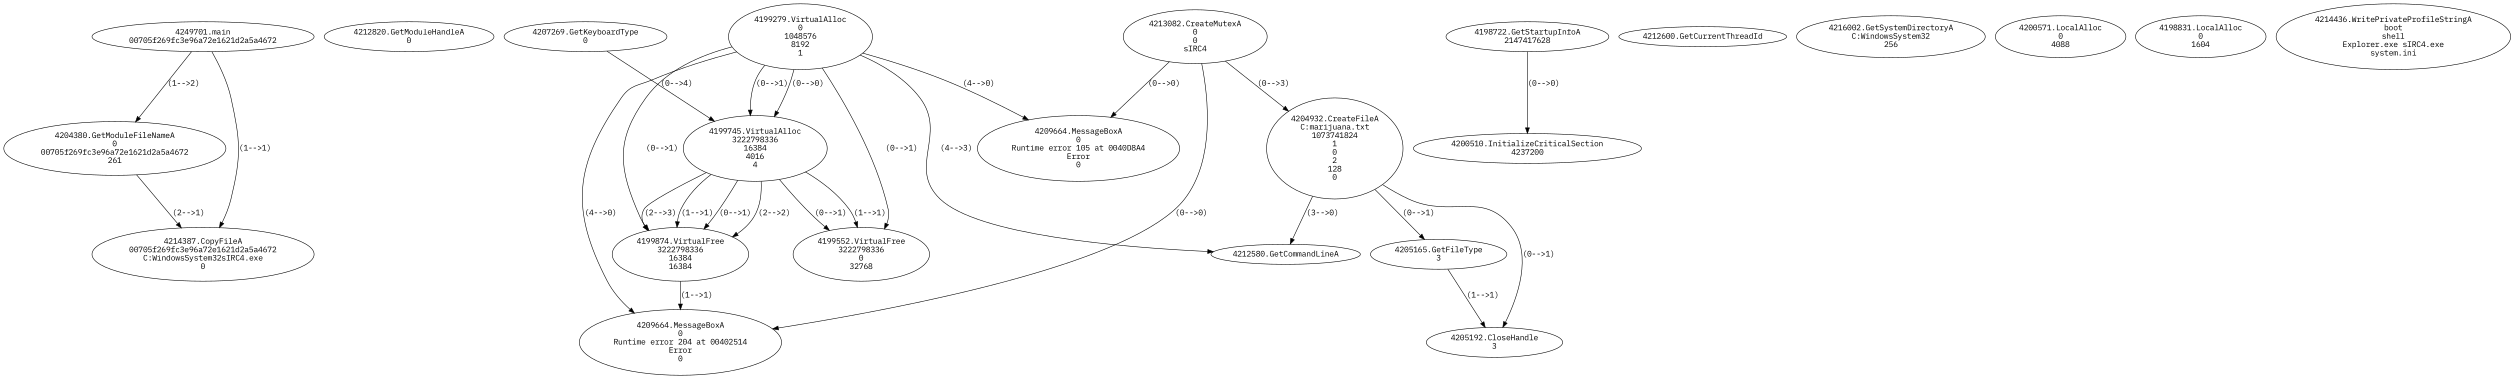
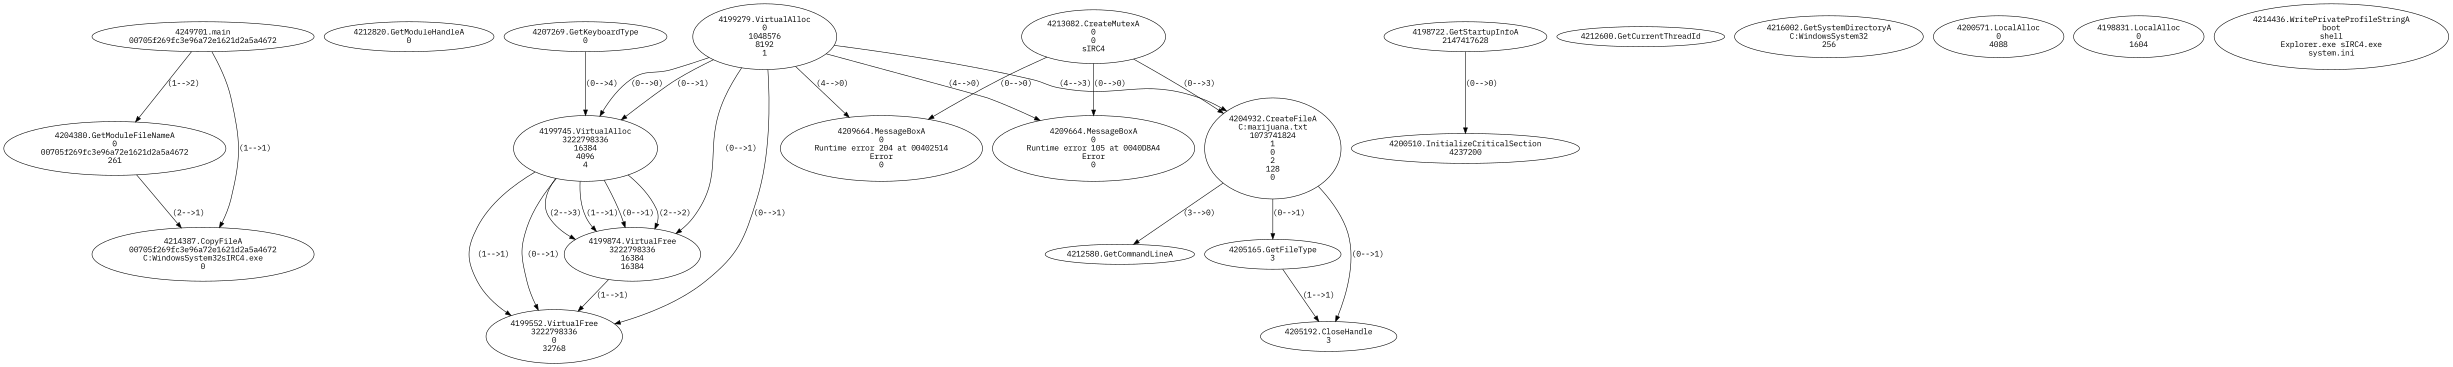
node "4199745.VirtualAlloc 3222798336 16384 4016 4": label "4199745.VirtualAlloc 3222798336 16384 4016 4" -> "4199745.VirtualAlloc 3222798336 16384 4096 4"
edge "4199279.VirtualAlloc 0 1048576 8192 1" -> "4212580.GetCommandLineA": now "4199279.VirtualAlloc 0 1048576 8192 1" -> "4204932.CreateFileA C:marijuana.txt 1073741824 1 0 2 128 0"
edge "4199874.VirtualFree 3222798336 16384 16384" -> "4209664.MessageBoxA 0 Runtime error 204 at 00402514 Error 0": now "4199874.VirtualFree 3222798336 16384 16384" -> "4199552.VirtualFree 3222798336 0 32768"
